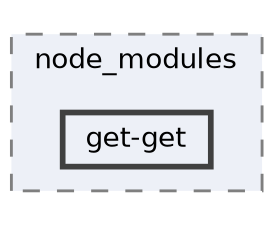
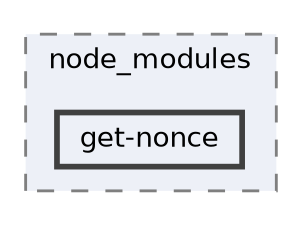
node "get-get": label "get-get" -> "get-nonce"
